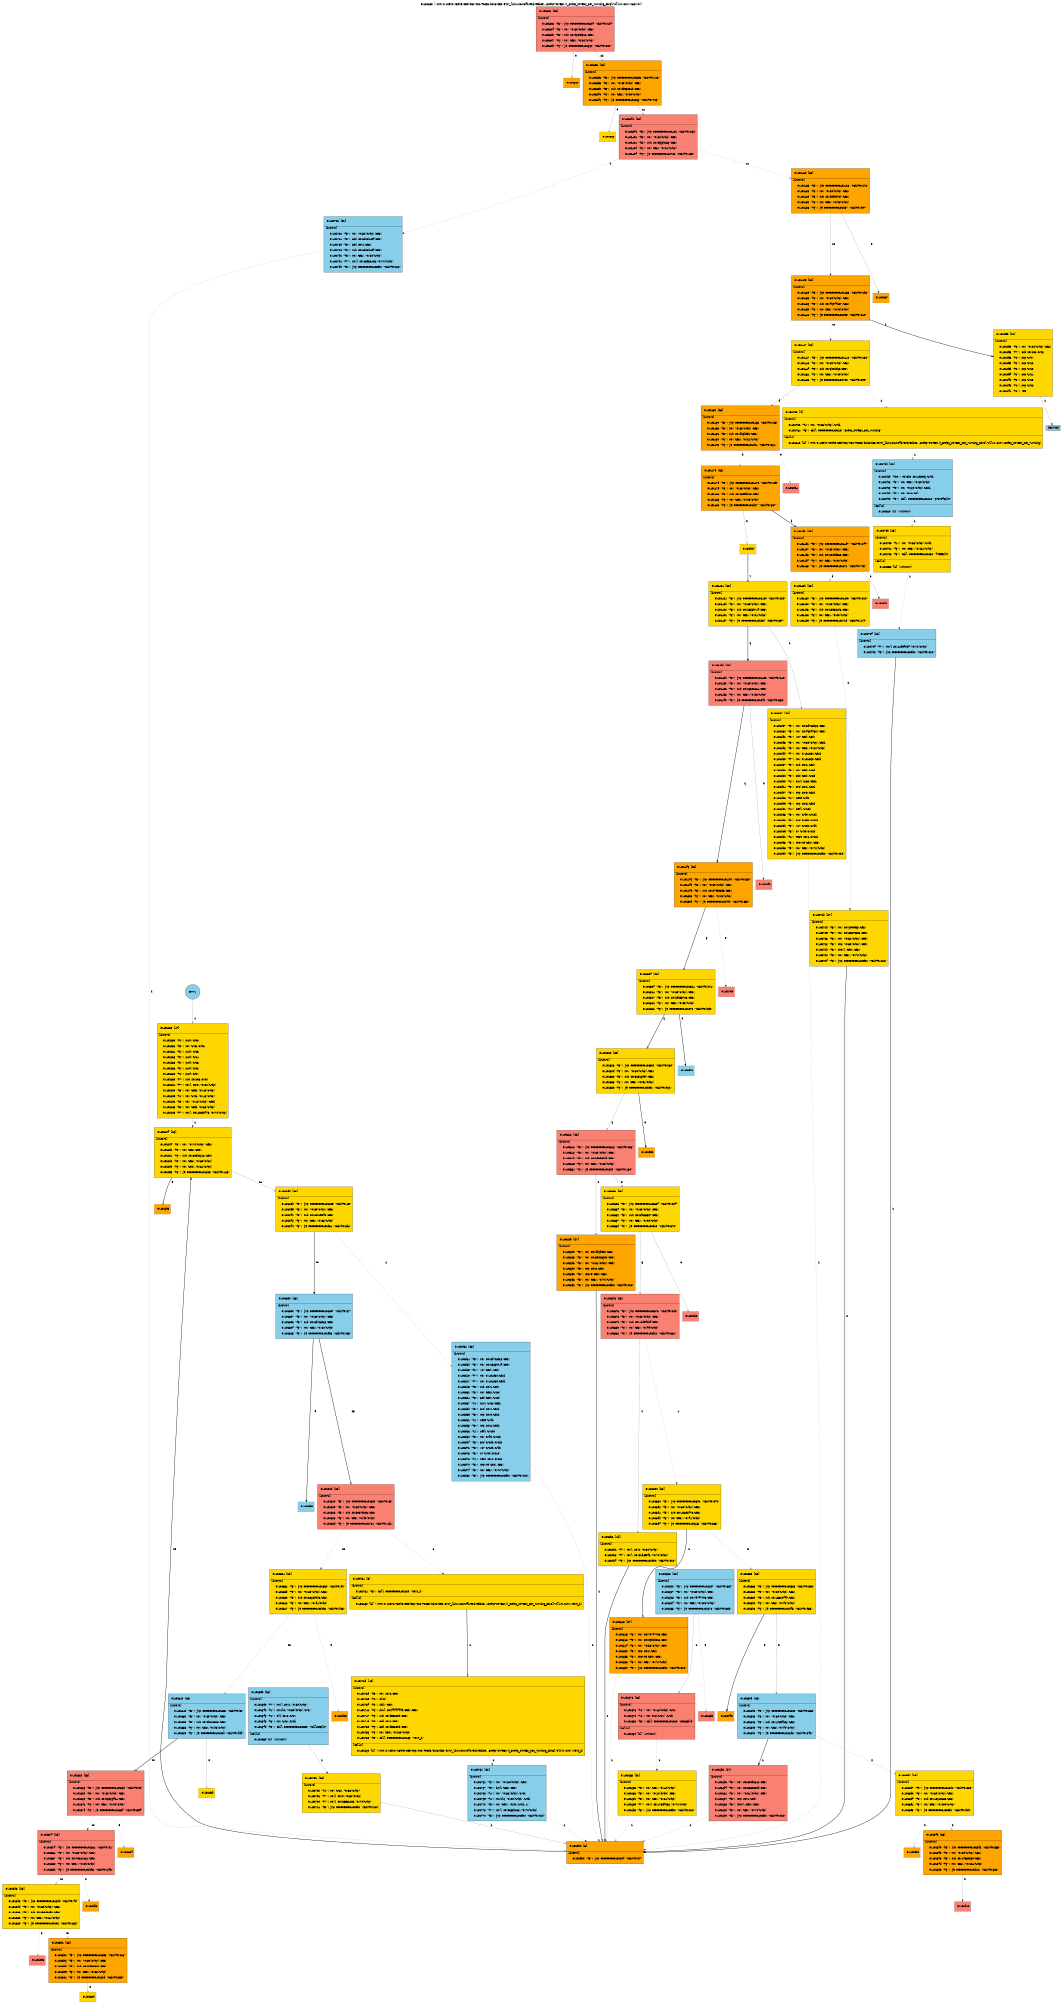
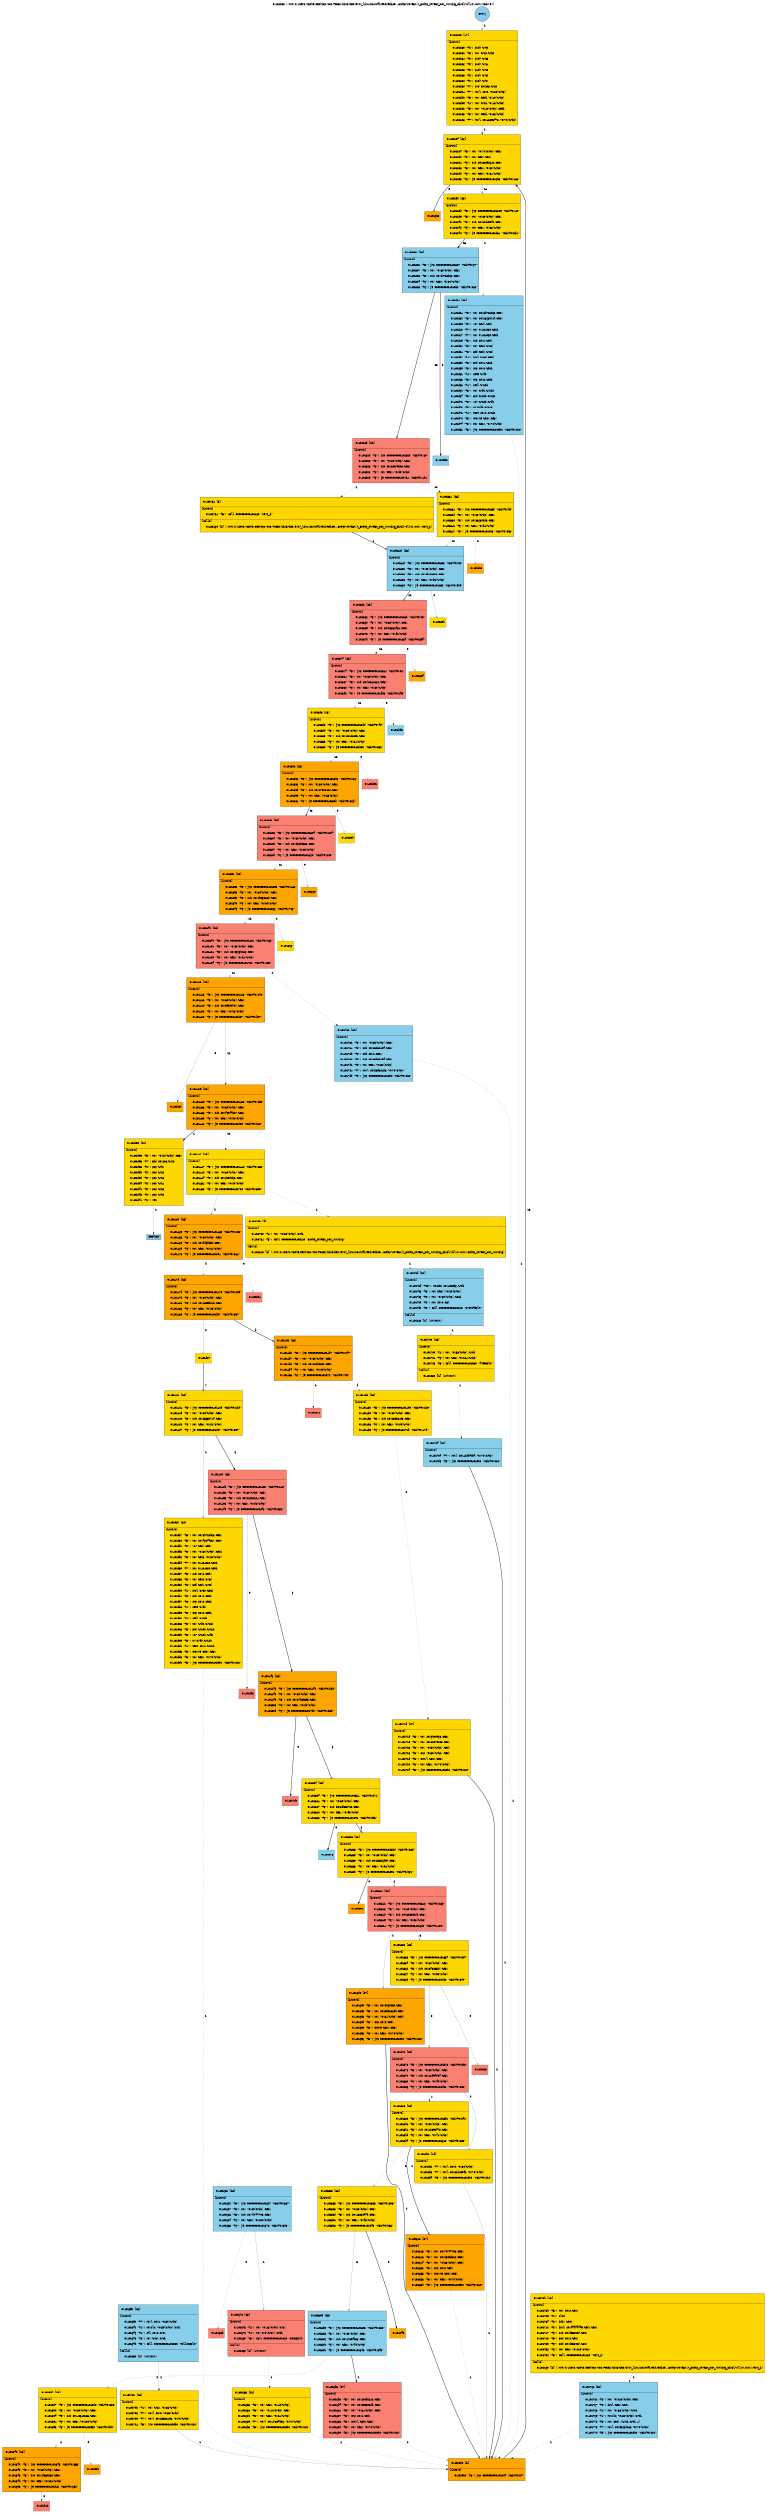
edge "0x4013b1 [25]" -> "0x4013ca [25]": added, label "12"
edge "0x4014f6 [25]" -> "0x4017db": style dotted -> bold
edge "0x401734 [5]" -> "0x401739 [40]": now "0x401734 [5]" -> "0x40134d [25]"
edge "0x401d21 [19]" -> "0x401ebc [5]": style bold -> dashed
node "0x401995": fillcolor orange -> skyblue
